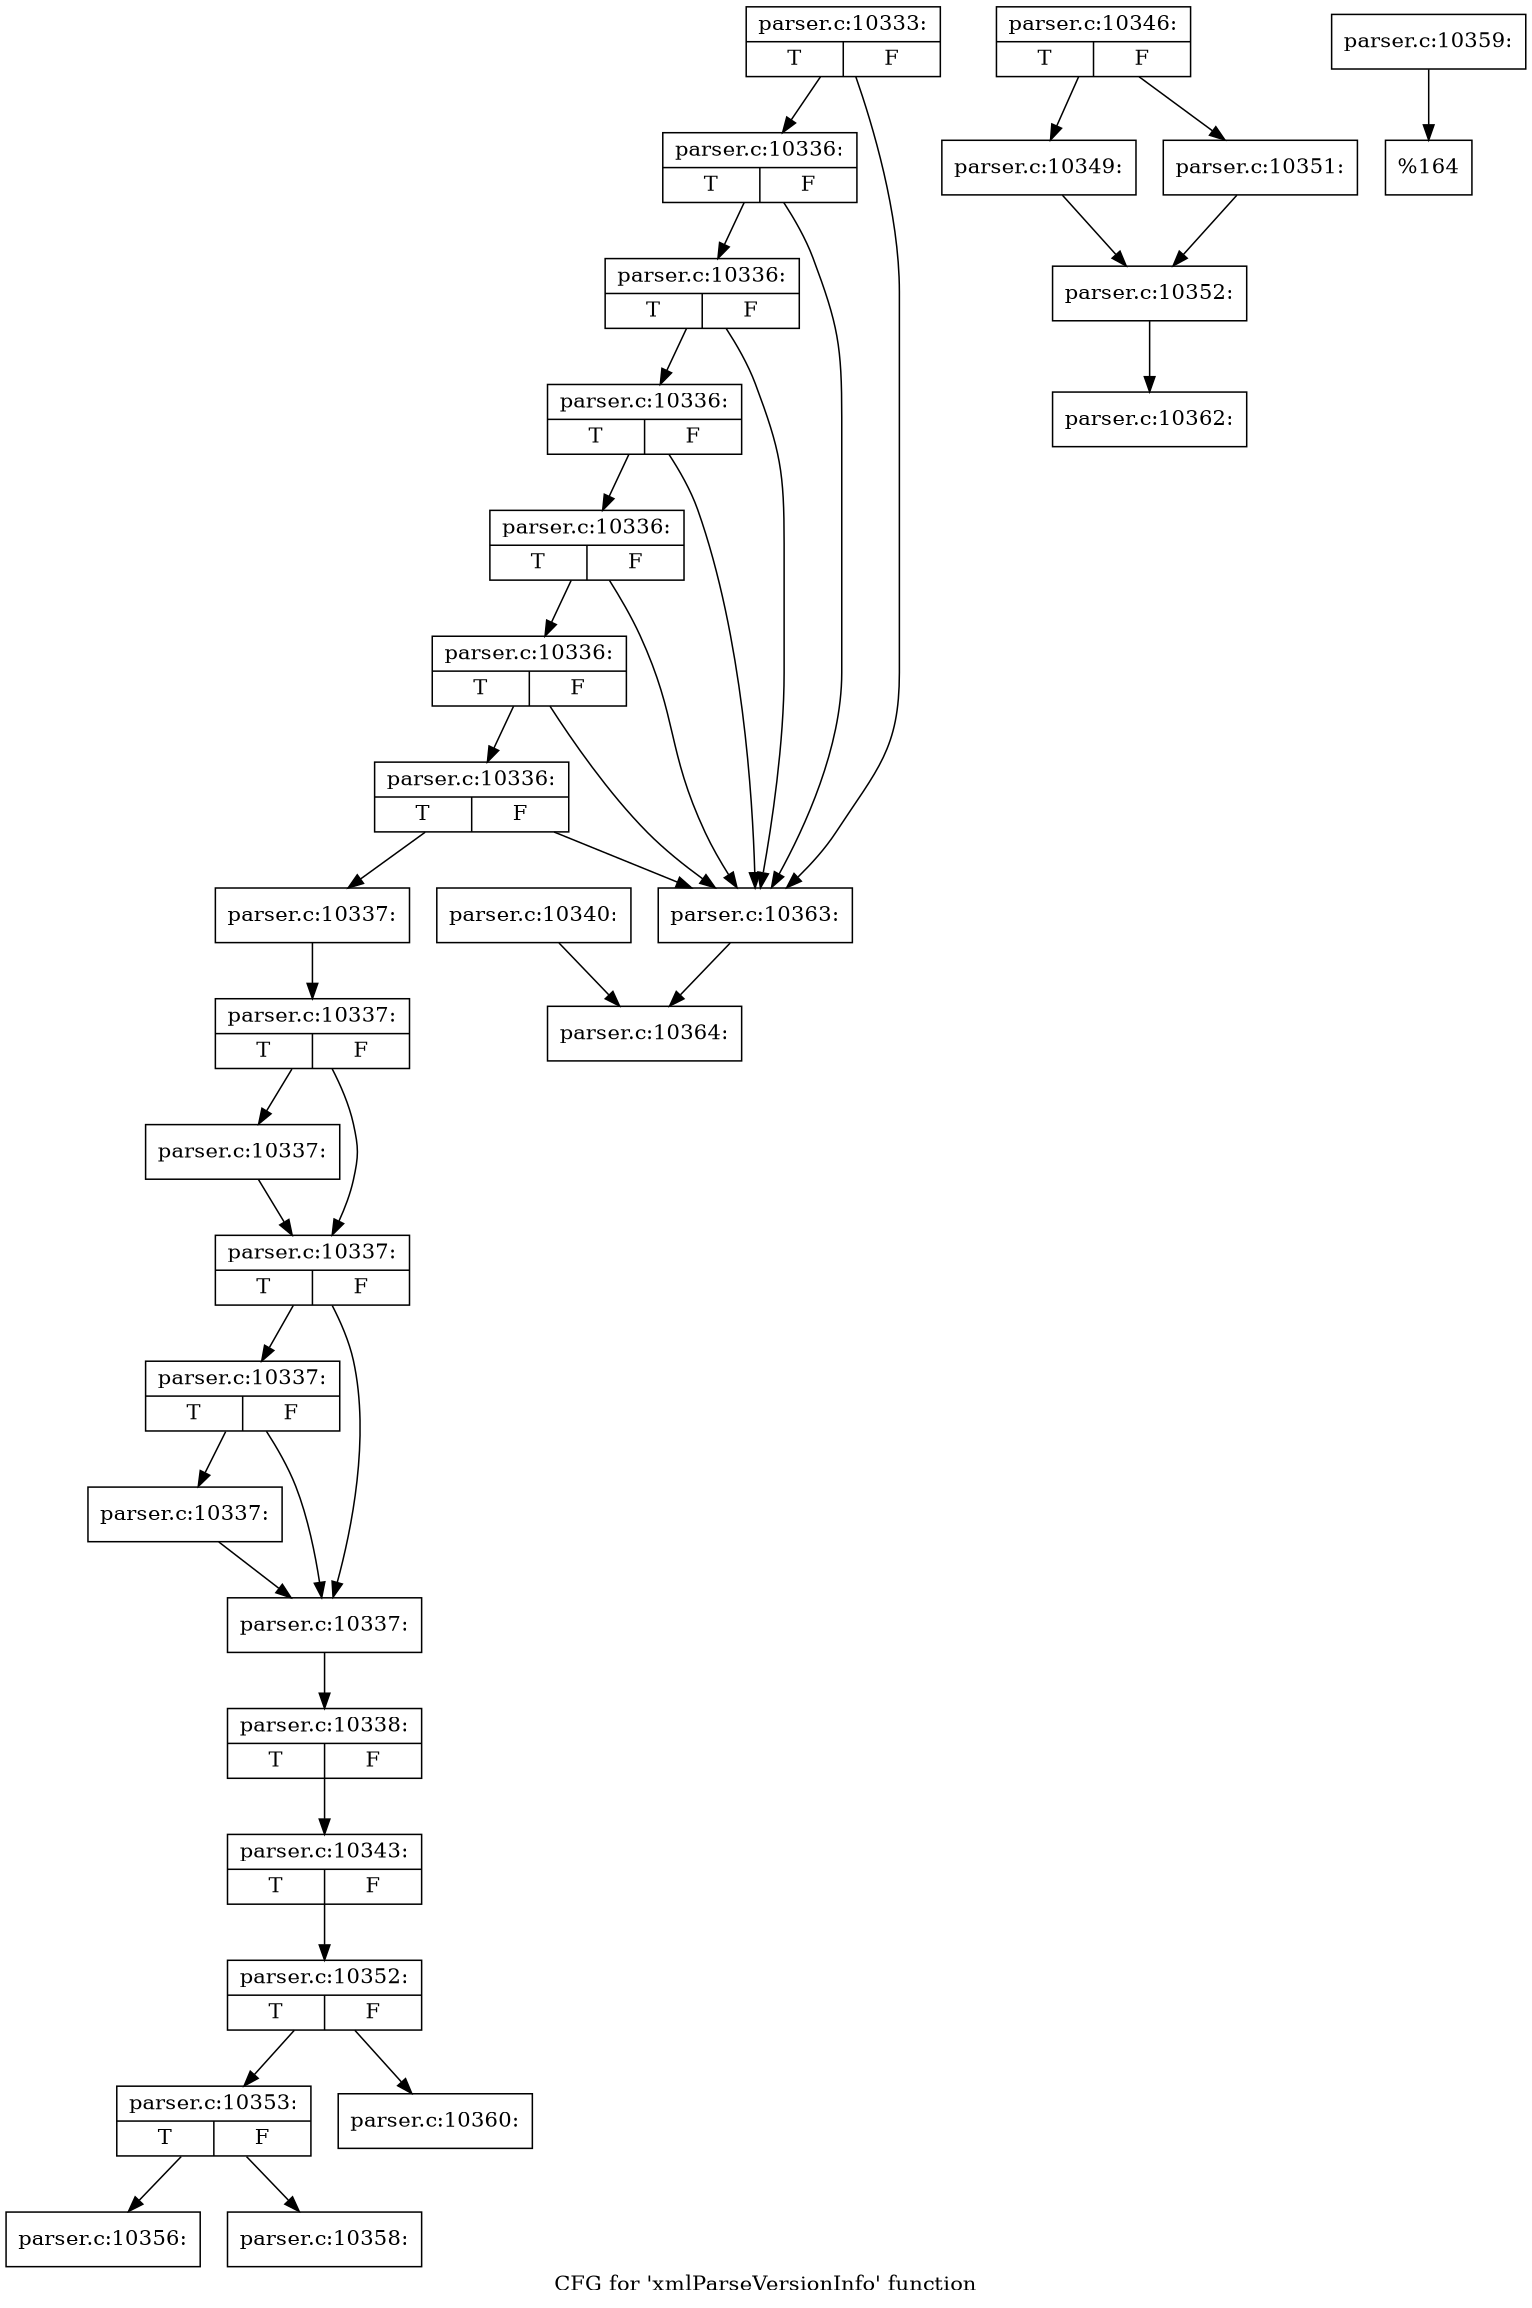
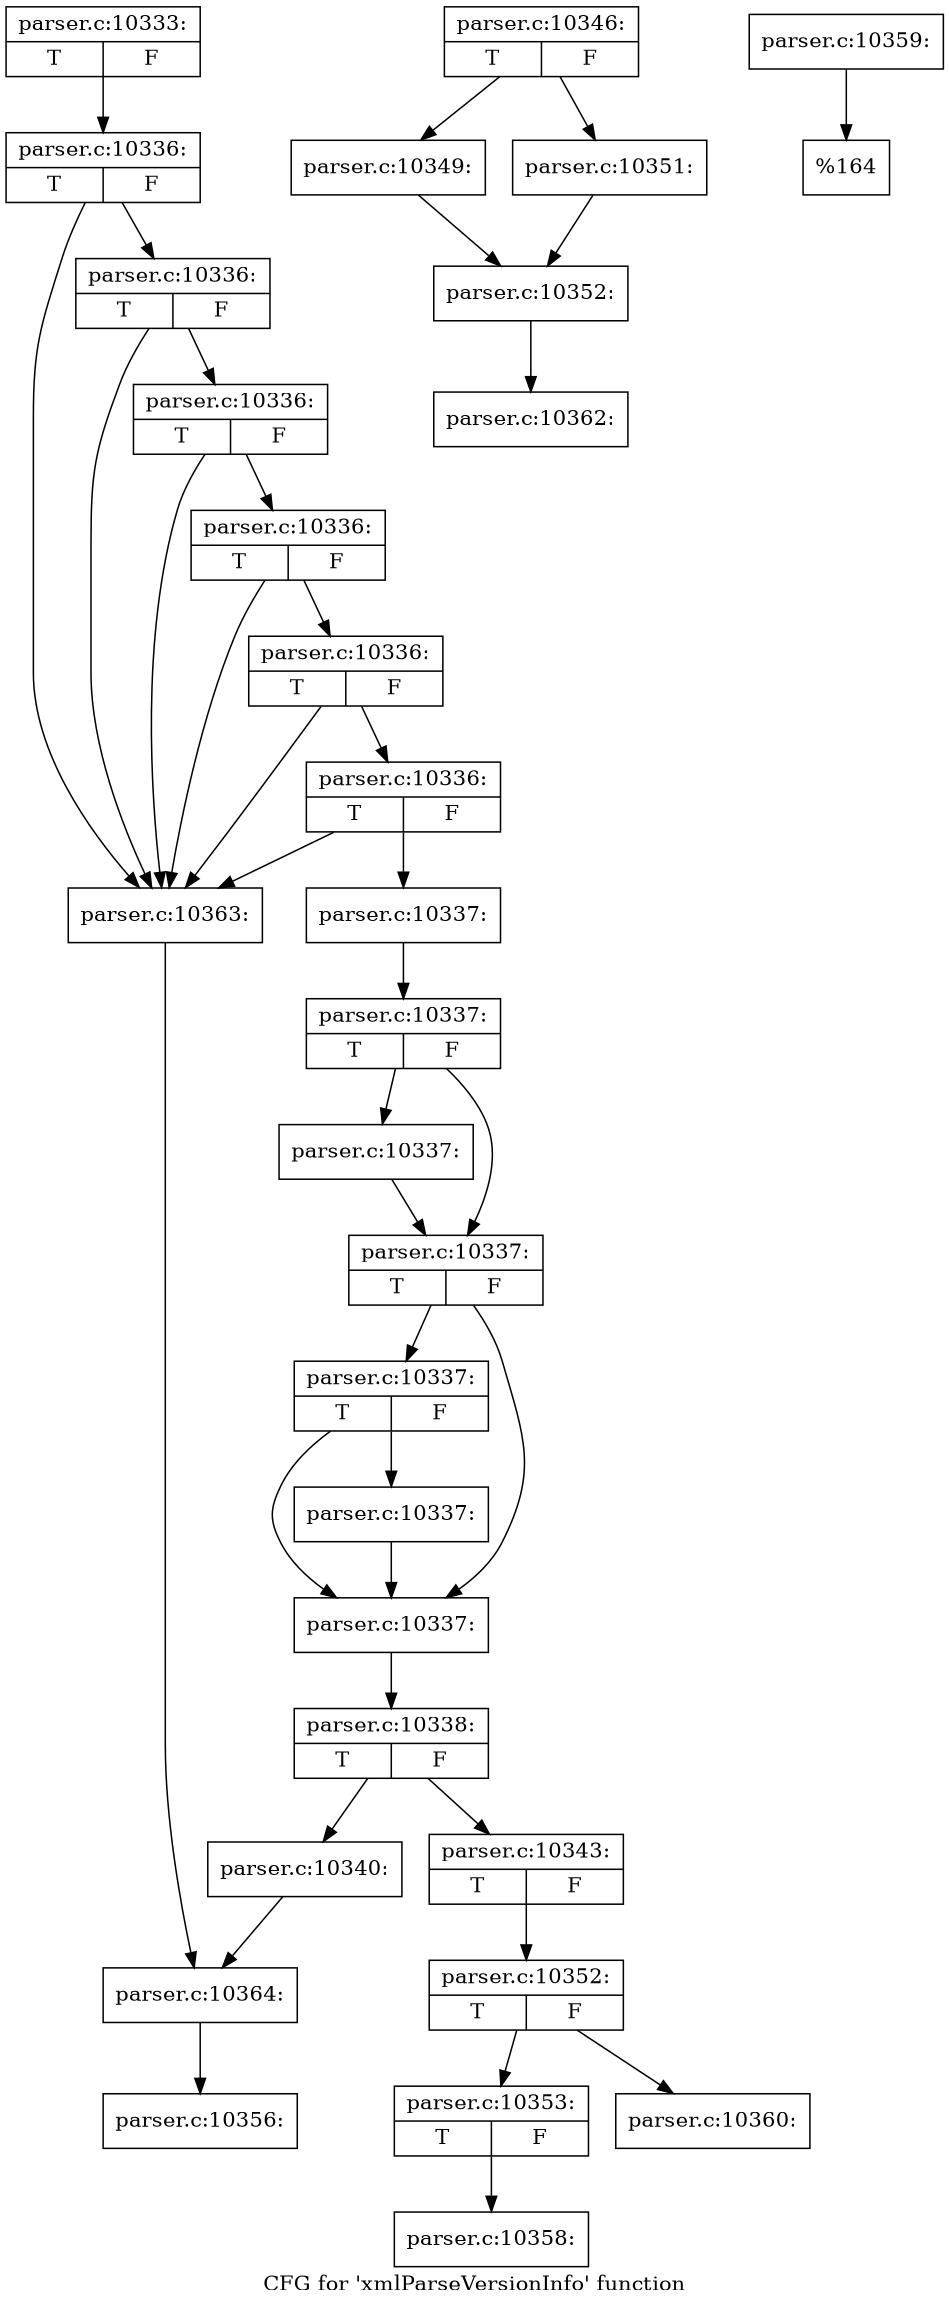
edge "parser.c:10333:" -> "parser.c:10363:": removed
edge "parser.c:10338:" -> "parser.c:10340:": added
edge "parser.c:10353:" -> "parser.c:10356:": now "parser.c:10364:" -> "parser.c:10356:"
